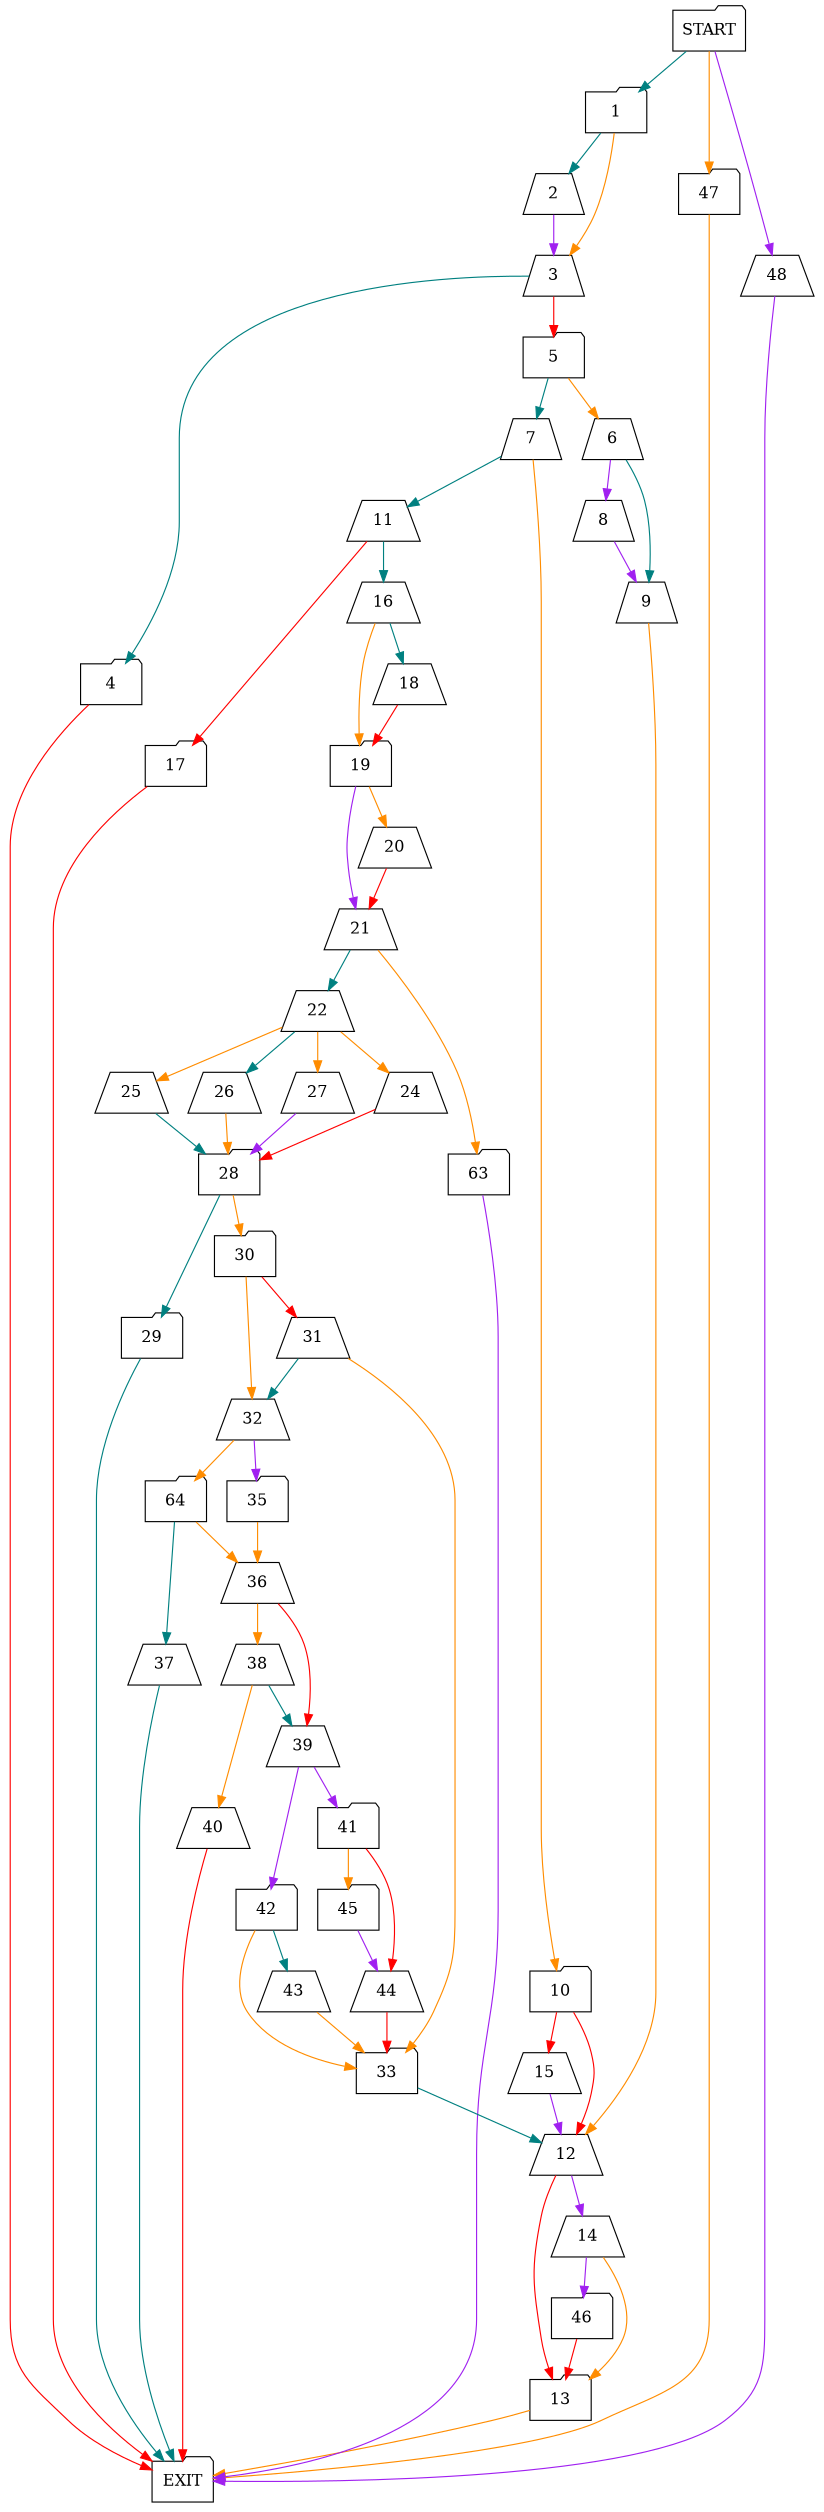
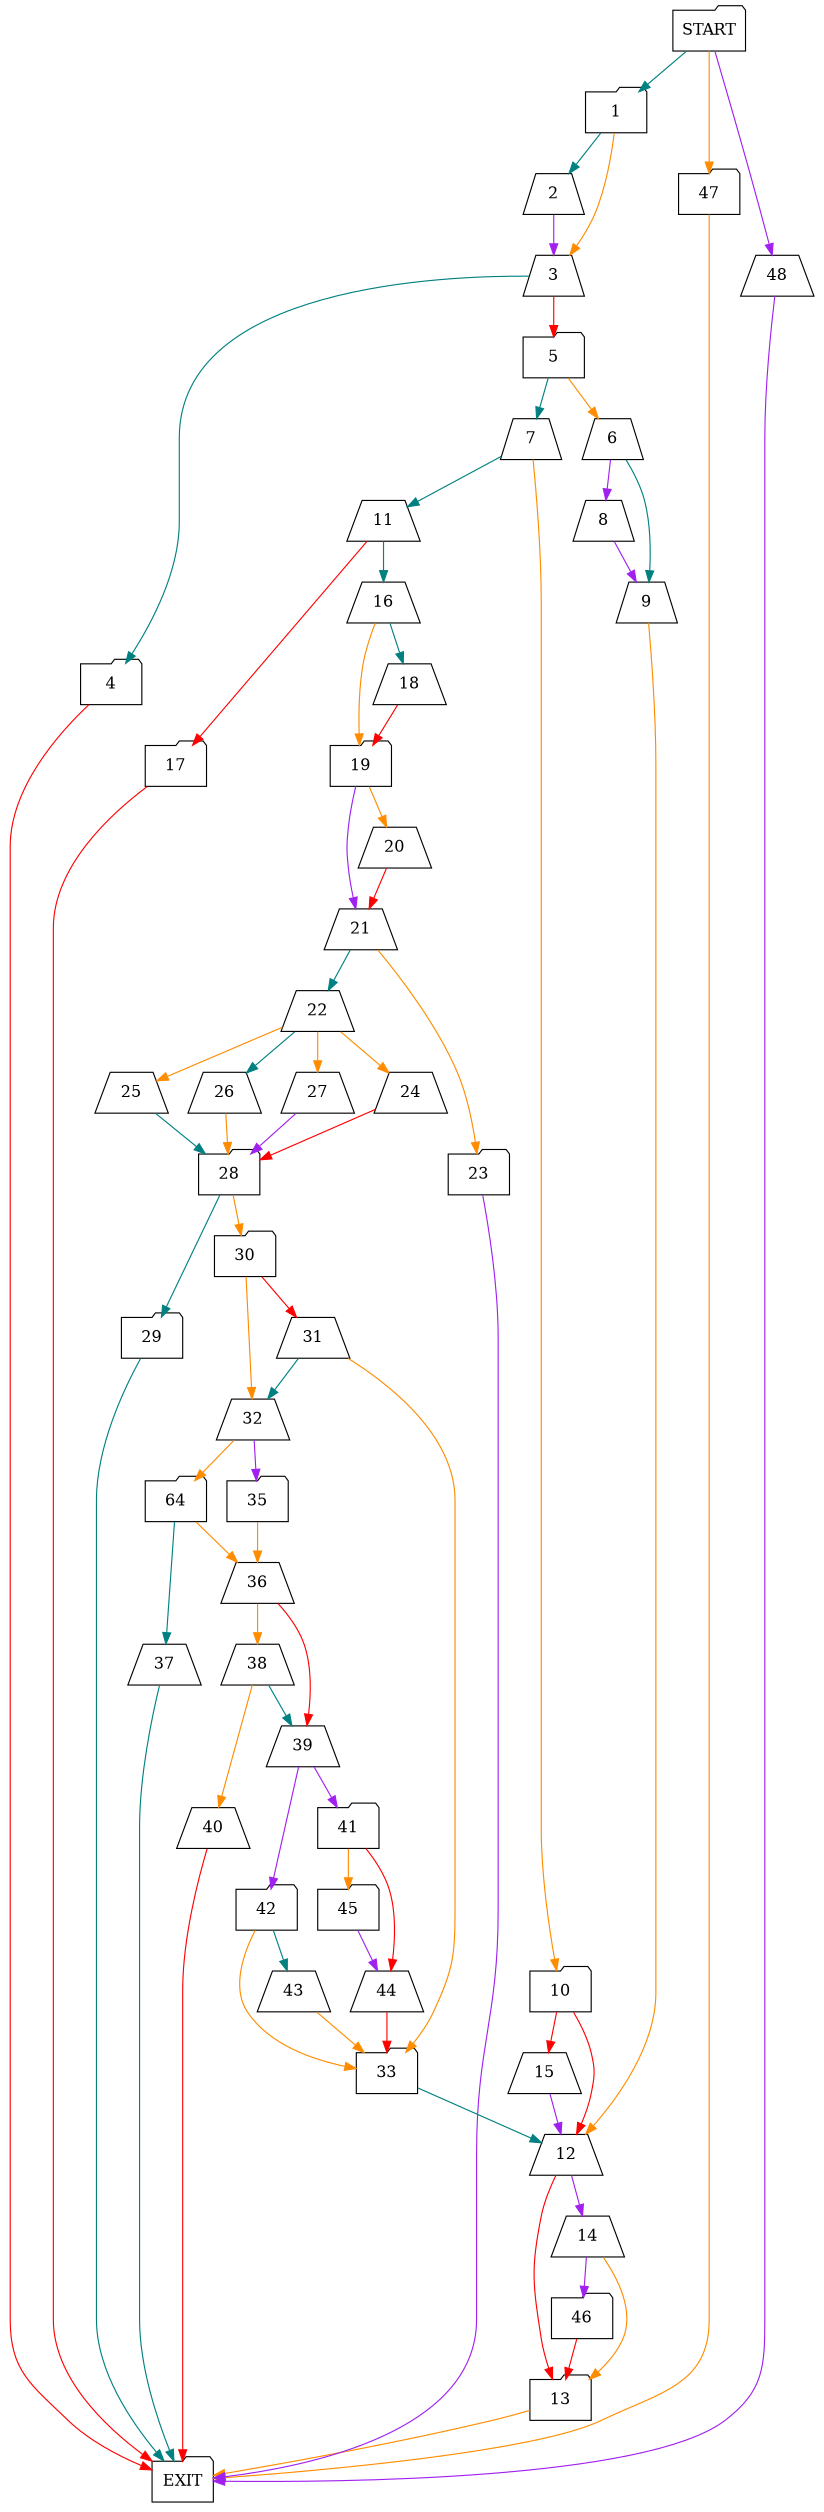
node "63": label "63" -> "23"
